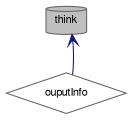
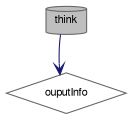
edge "ouputInfo" -> "think": reversed
